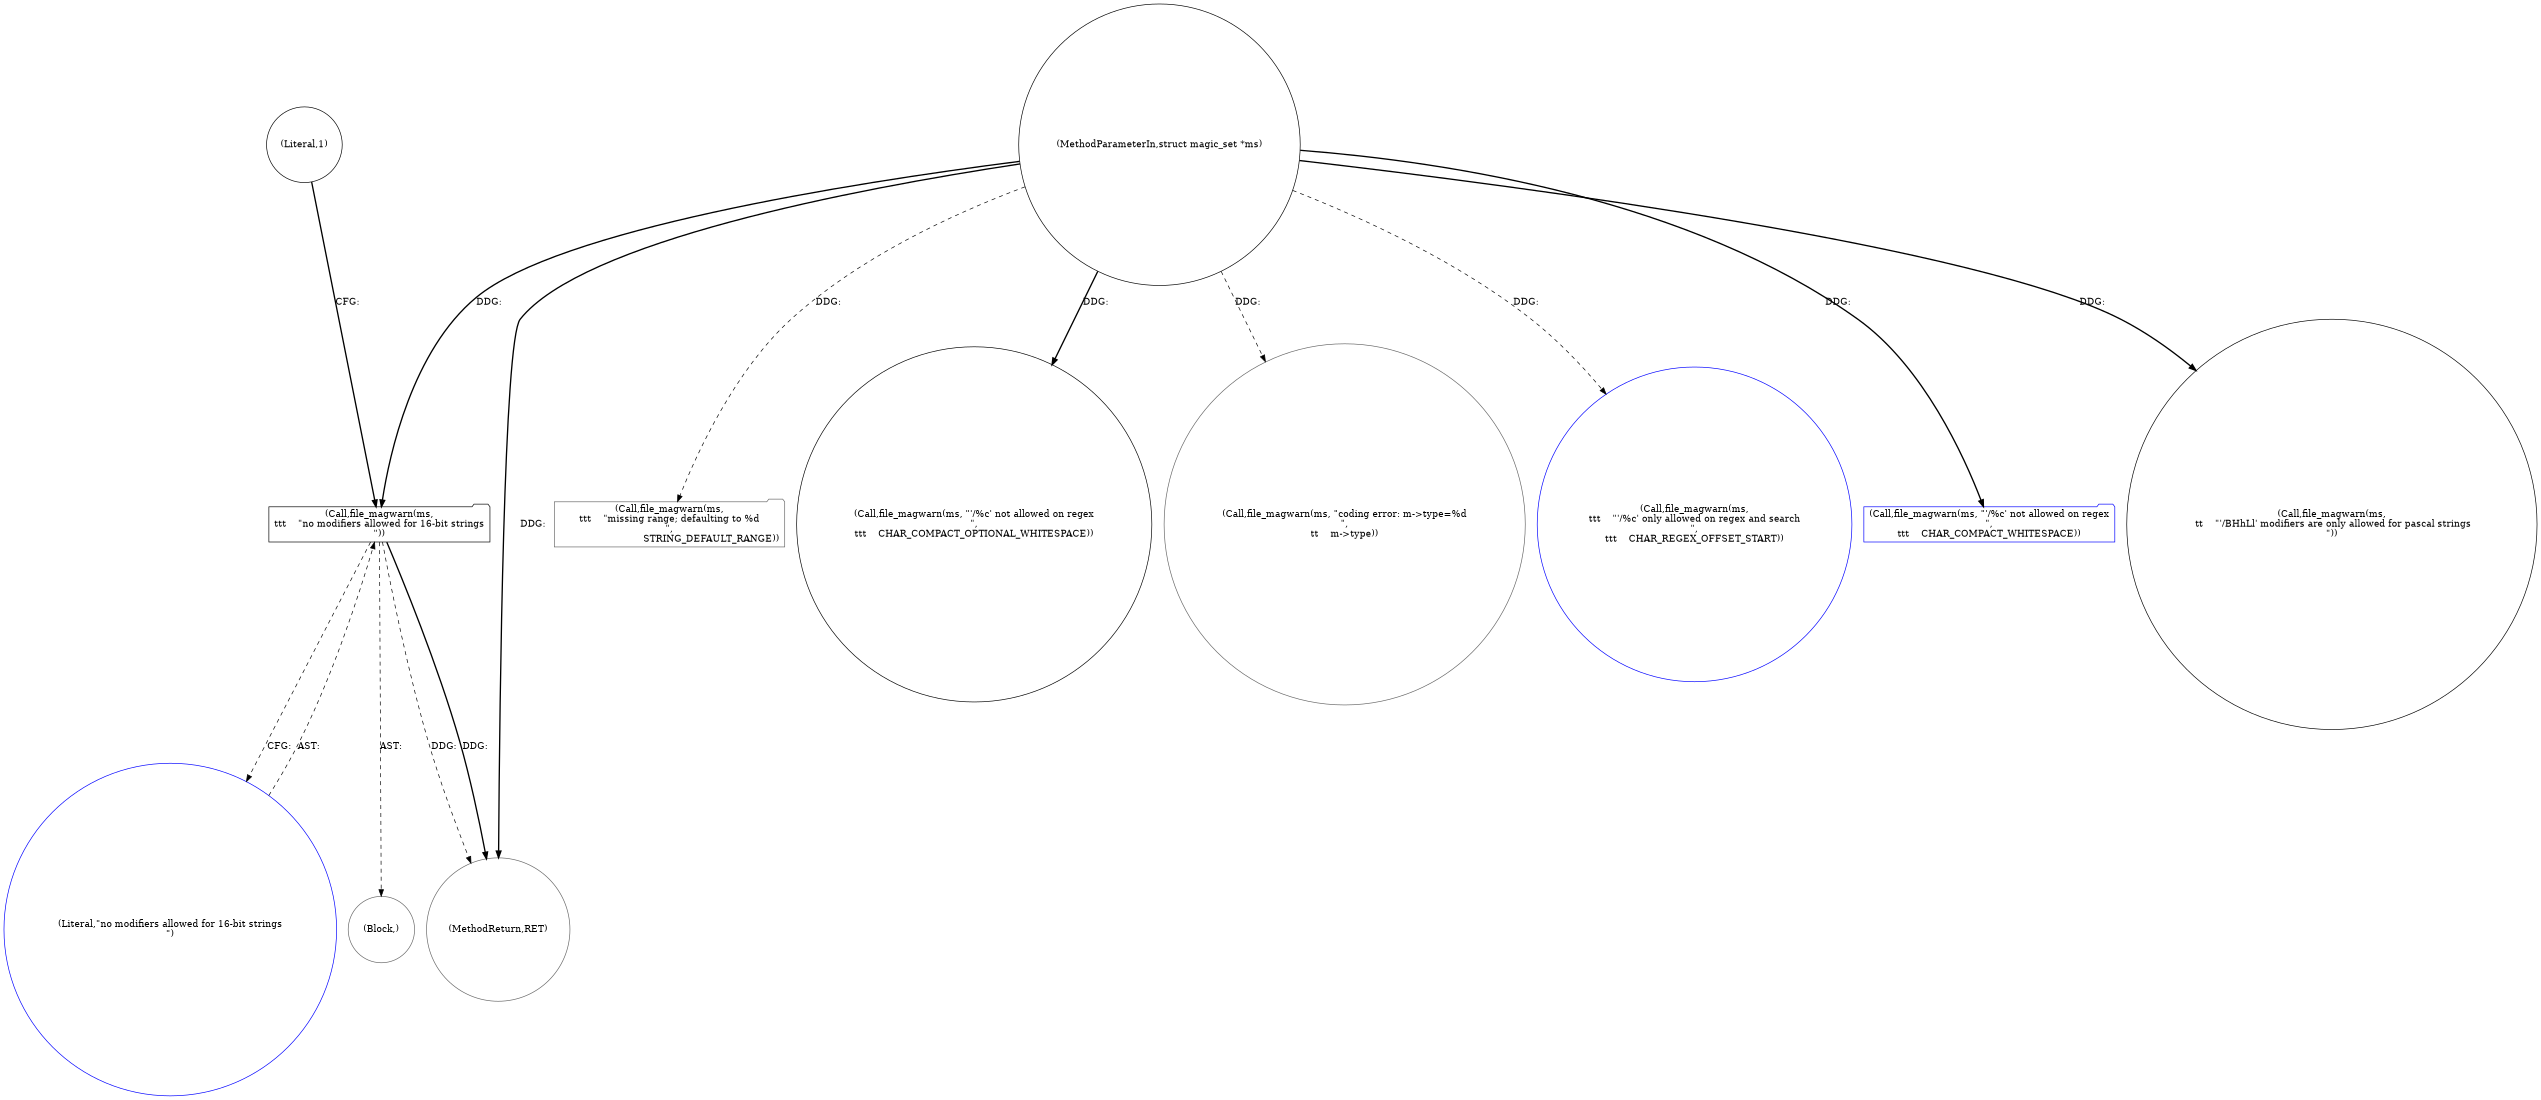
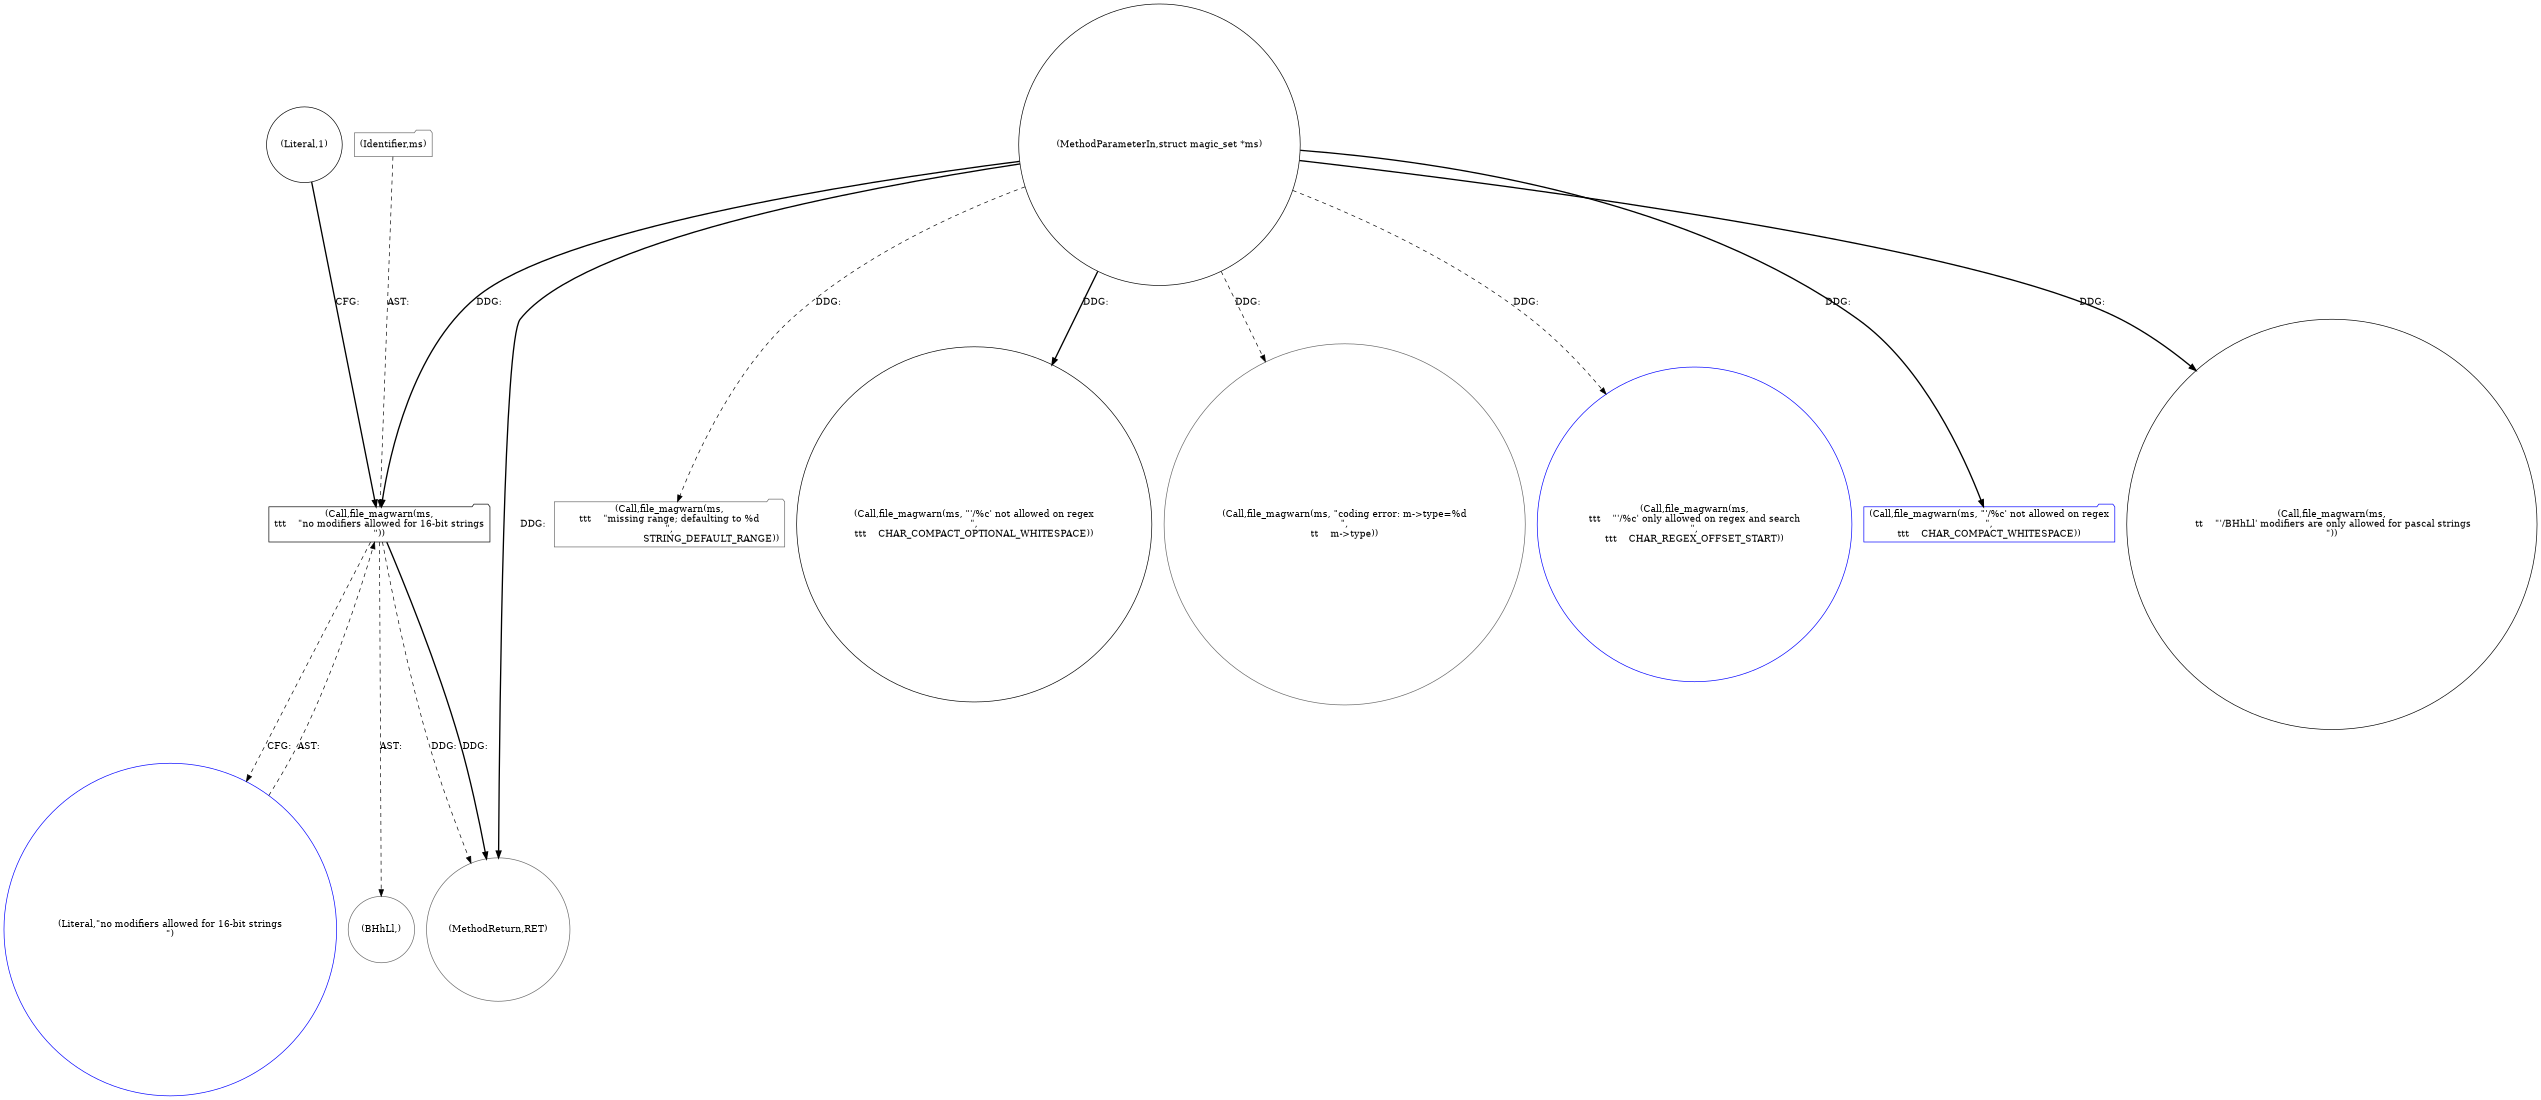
node "(Identifier,ms)": added
node "(Block,)": label "(Block,)" -> "(BHhLl,)"
